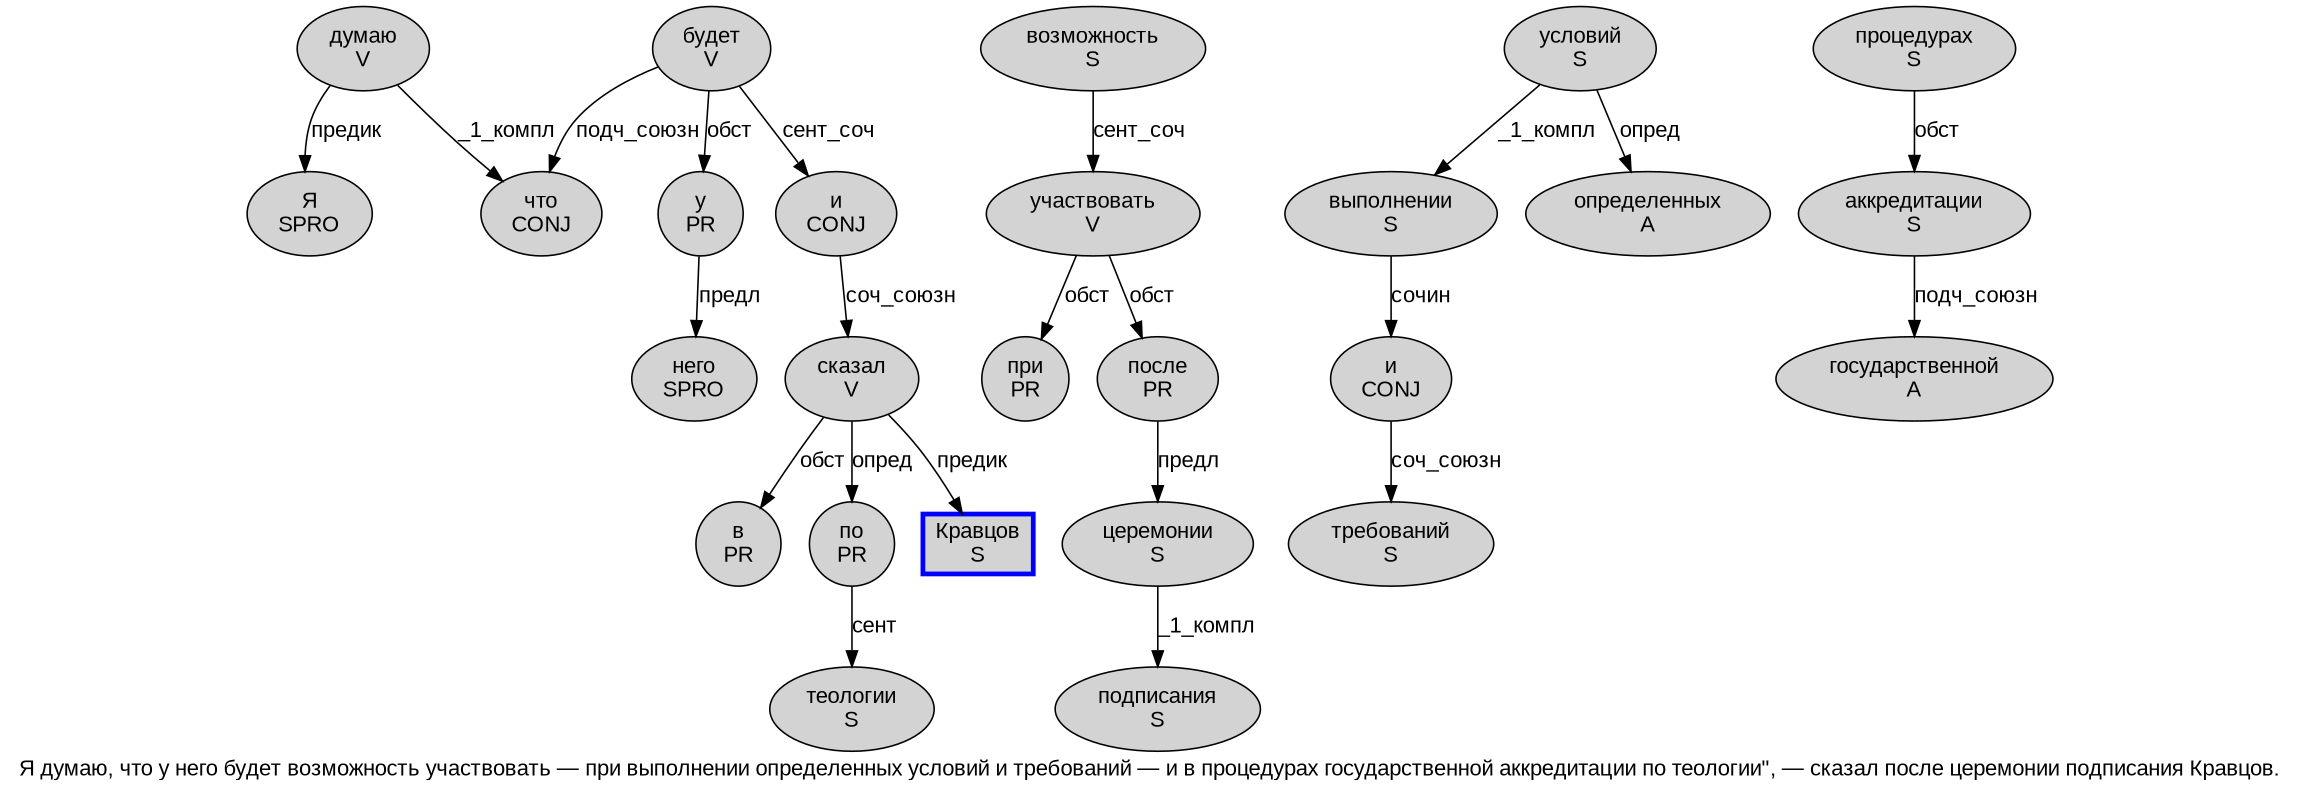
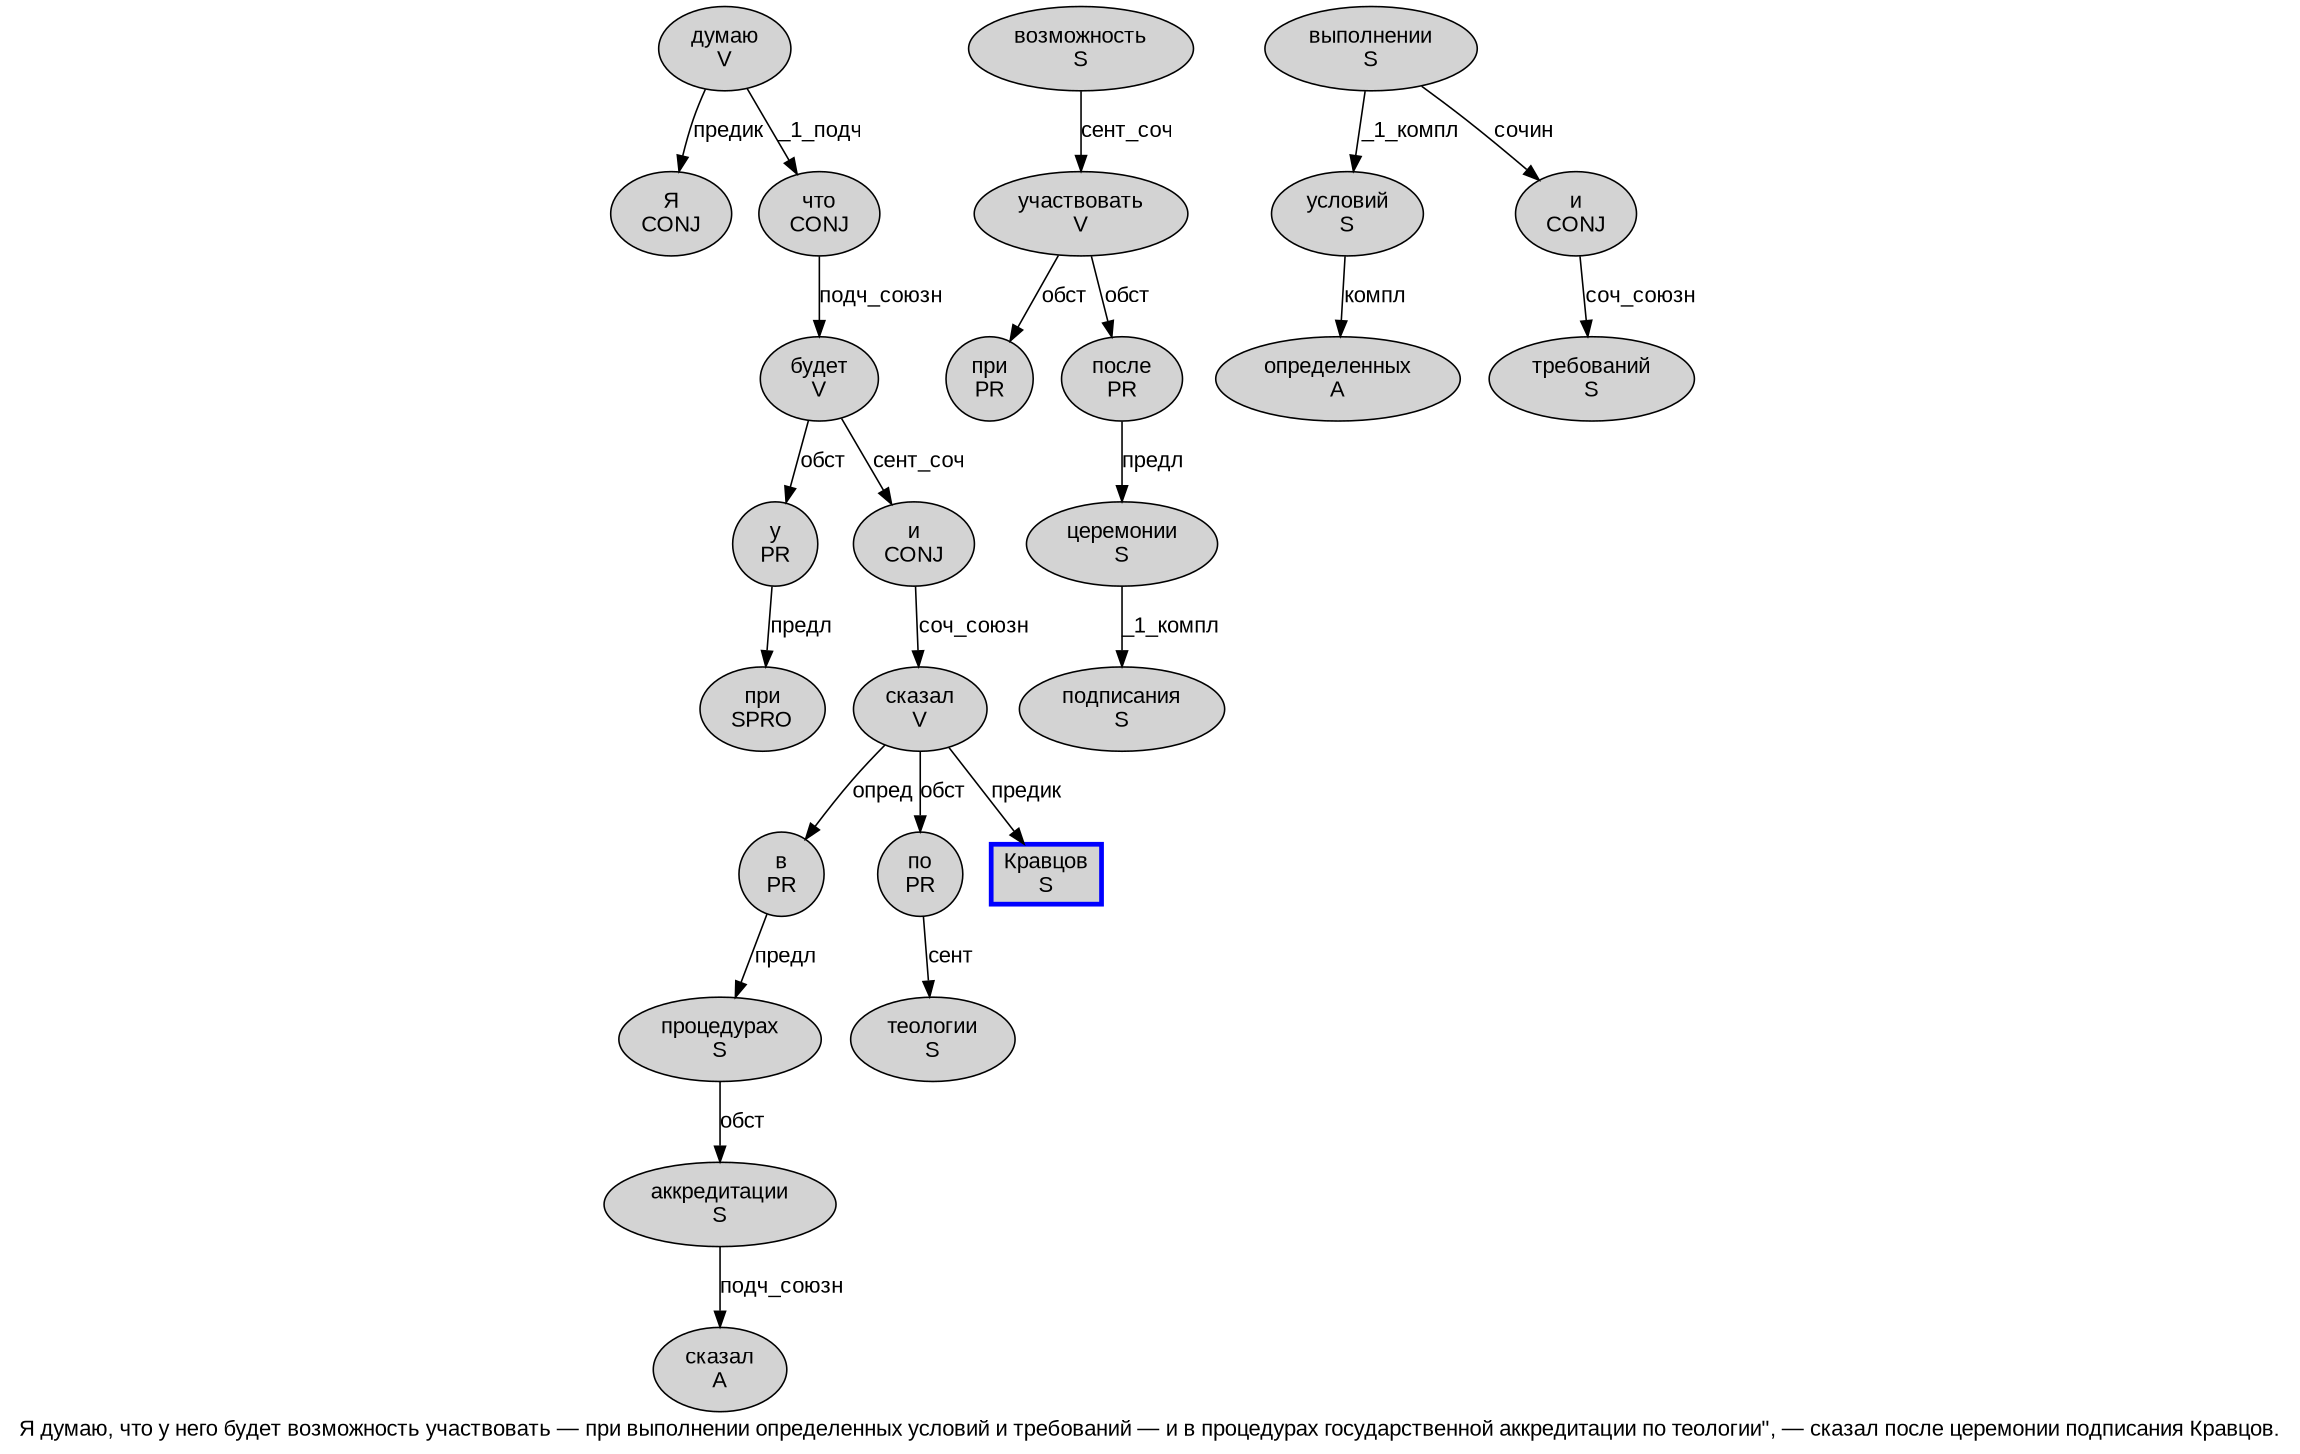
edge "будет V" -> "что CONJ": reversed
edge "условий S" -> "выполнении S": reversed
edge "думаю V" -> "что CONJ": label "_1_компл" -> "_1_подч"
edge "условий S" -> "определенных A": label "опред" -> "компл"
node "Я SPRO": label "Я SPRO" -> "Я CONJ"
node "него SPRO": label "него SPRO" -> "при SPRO"
node "государственной A": label "государственной A" -> "сказал A"
edge "сказал V" -> "в PR": label "обст" -> "опред"
edge "сказал V" -> "по PR": label "опред" -> "обст"
edge "в PR" -> "процедурах S": added, label "предл"
